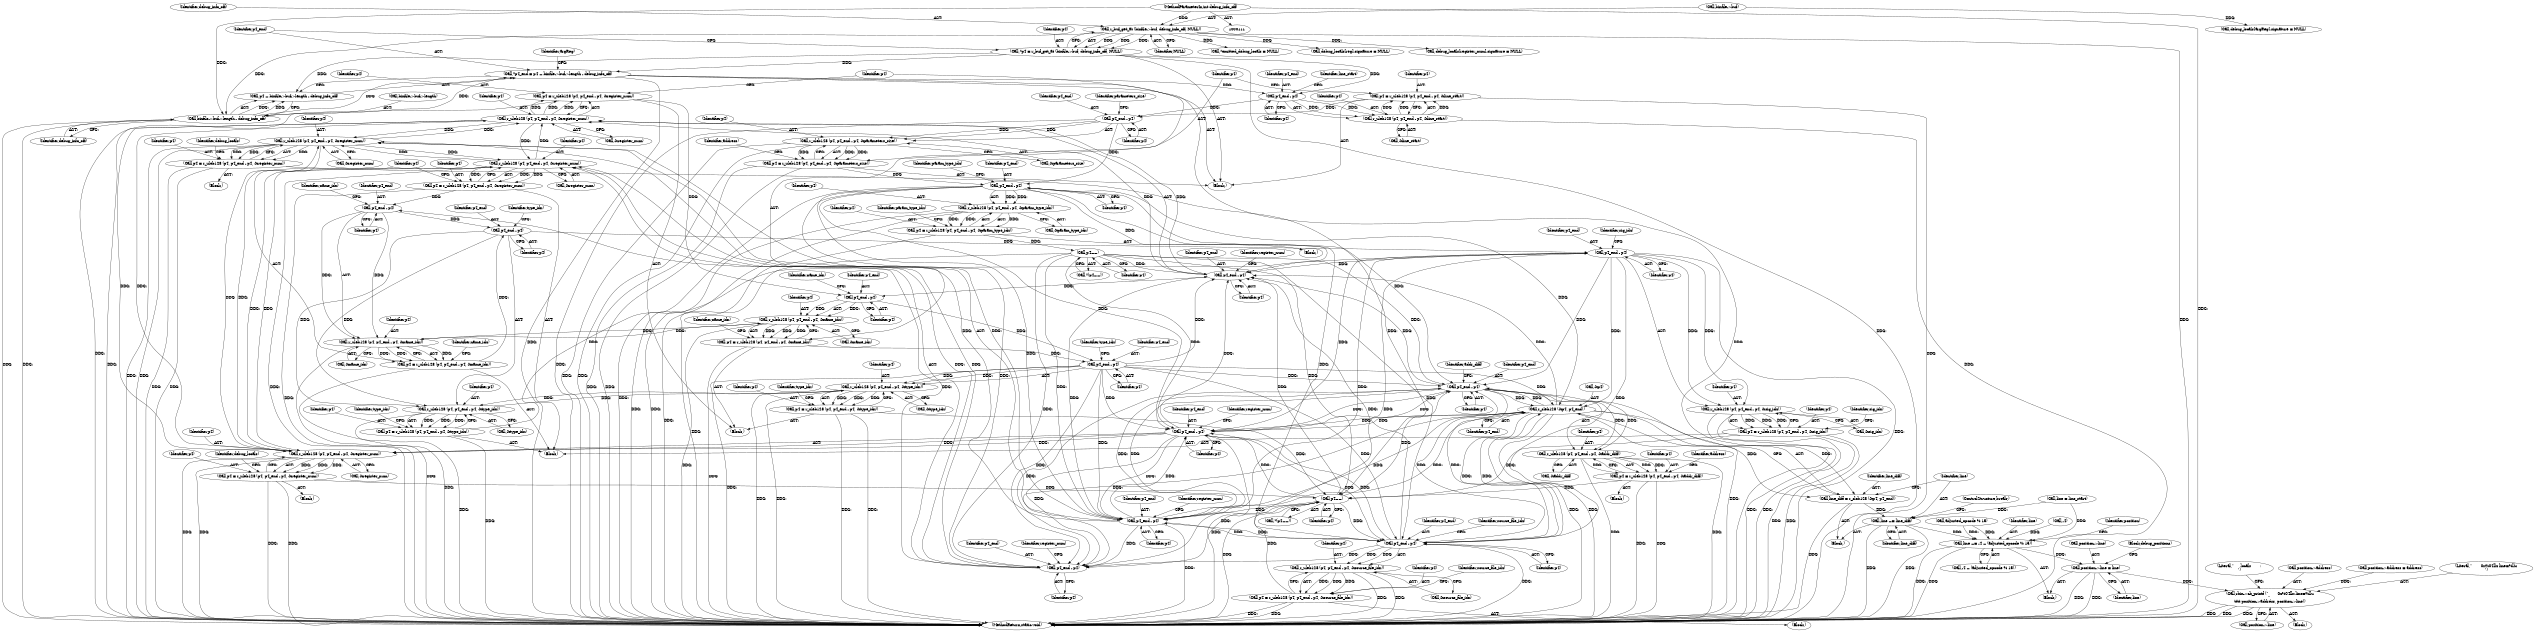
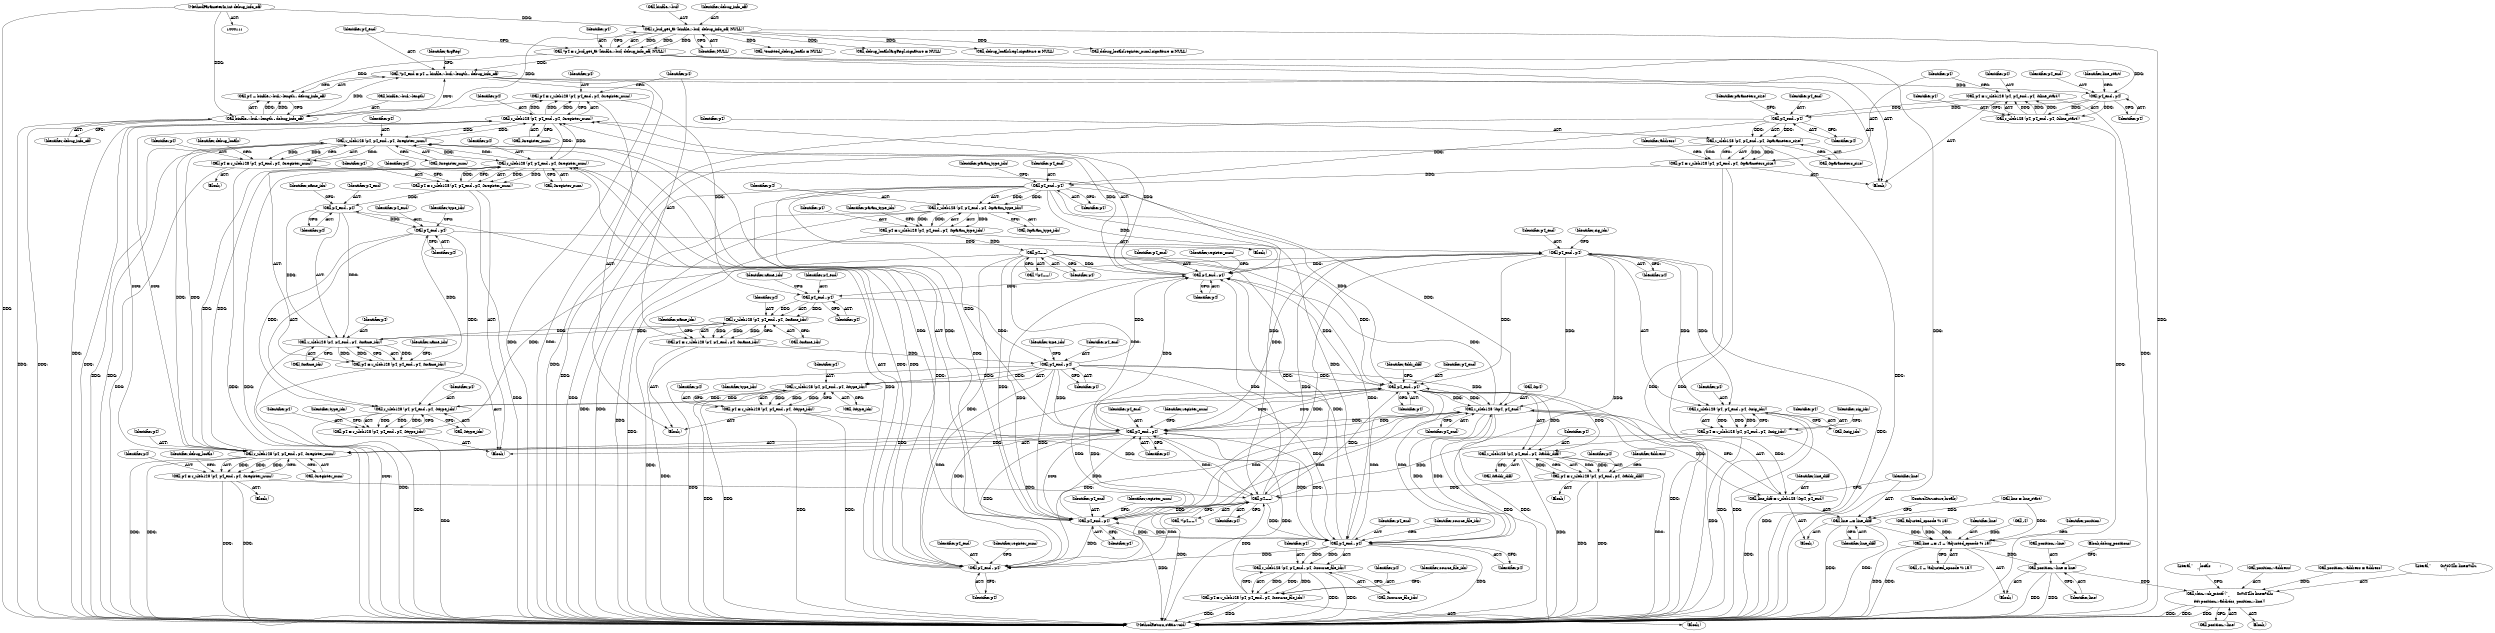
edge "(Call,binfile->buf)" -> "(Call,debug_locals[argReg].signature = NULL)": now "(Call,r_buf_get_at (binfile->buf, debug_info_off, NULL))" -> "(Call,debug_locals[argReg].signature = NULL)"
node "(Call,&line_start)": removed
edge "(Call,line_diff = r_sleb128 (&p4, p4_end))" -> "(Call,line += line_diff)": label "DDG: " -> "AST: "
